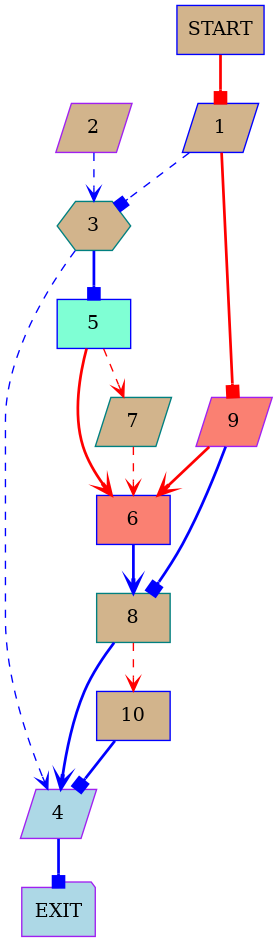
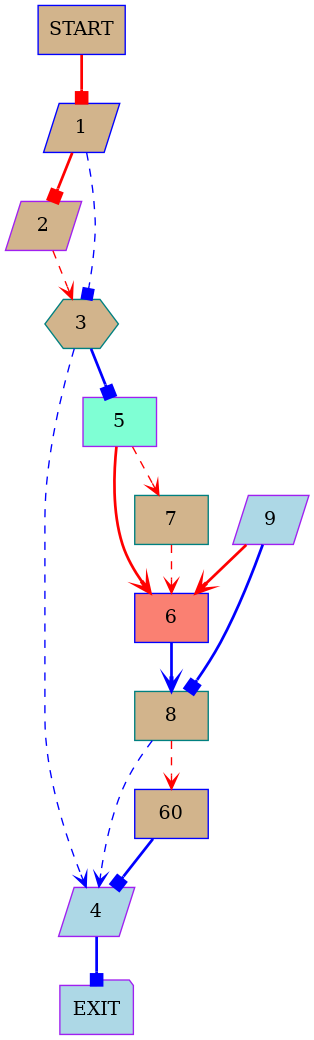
edge "2" -> "3": color blue -> red
edge "1" -> "9": now "1" -> "2"
node "5": color blue -> purple
node "7": shape parallelogram -> box
node "9": fillcolor salmon -> lightblue
edge "8" -> "4": style bold -> dashed
node "10": label "10" -> "60"
